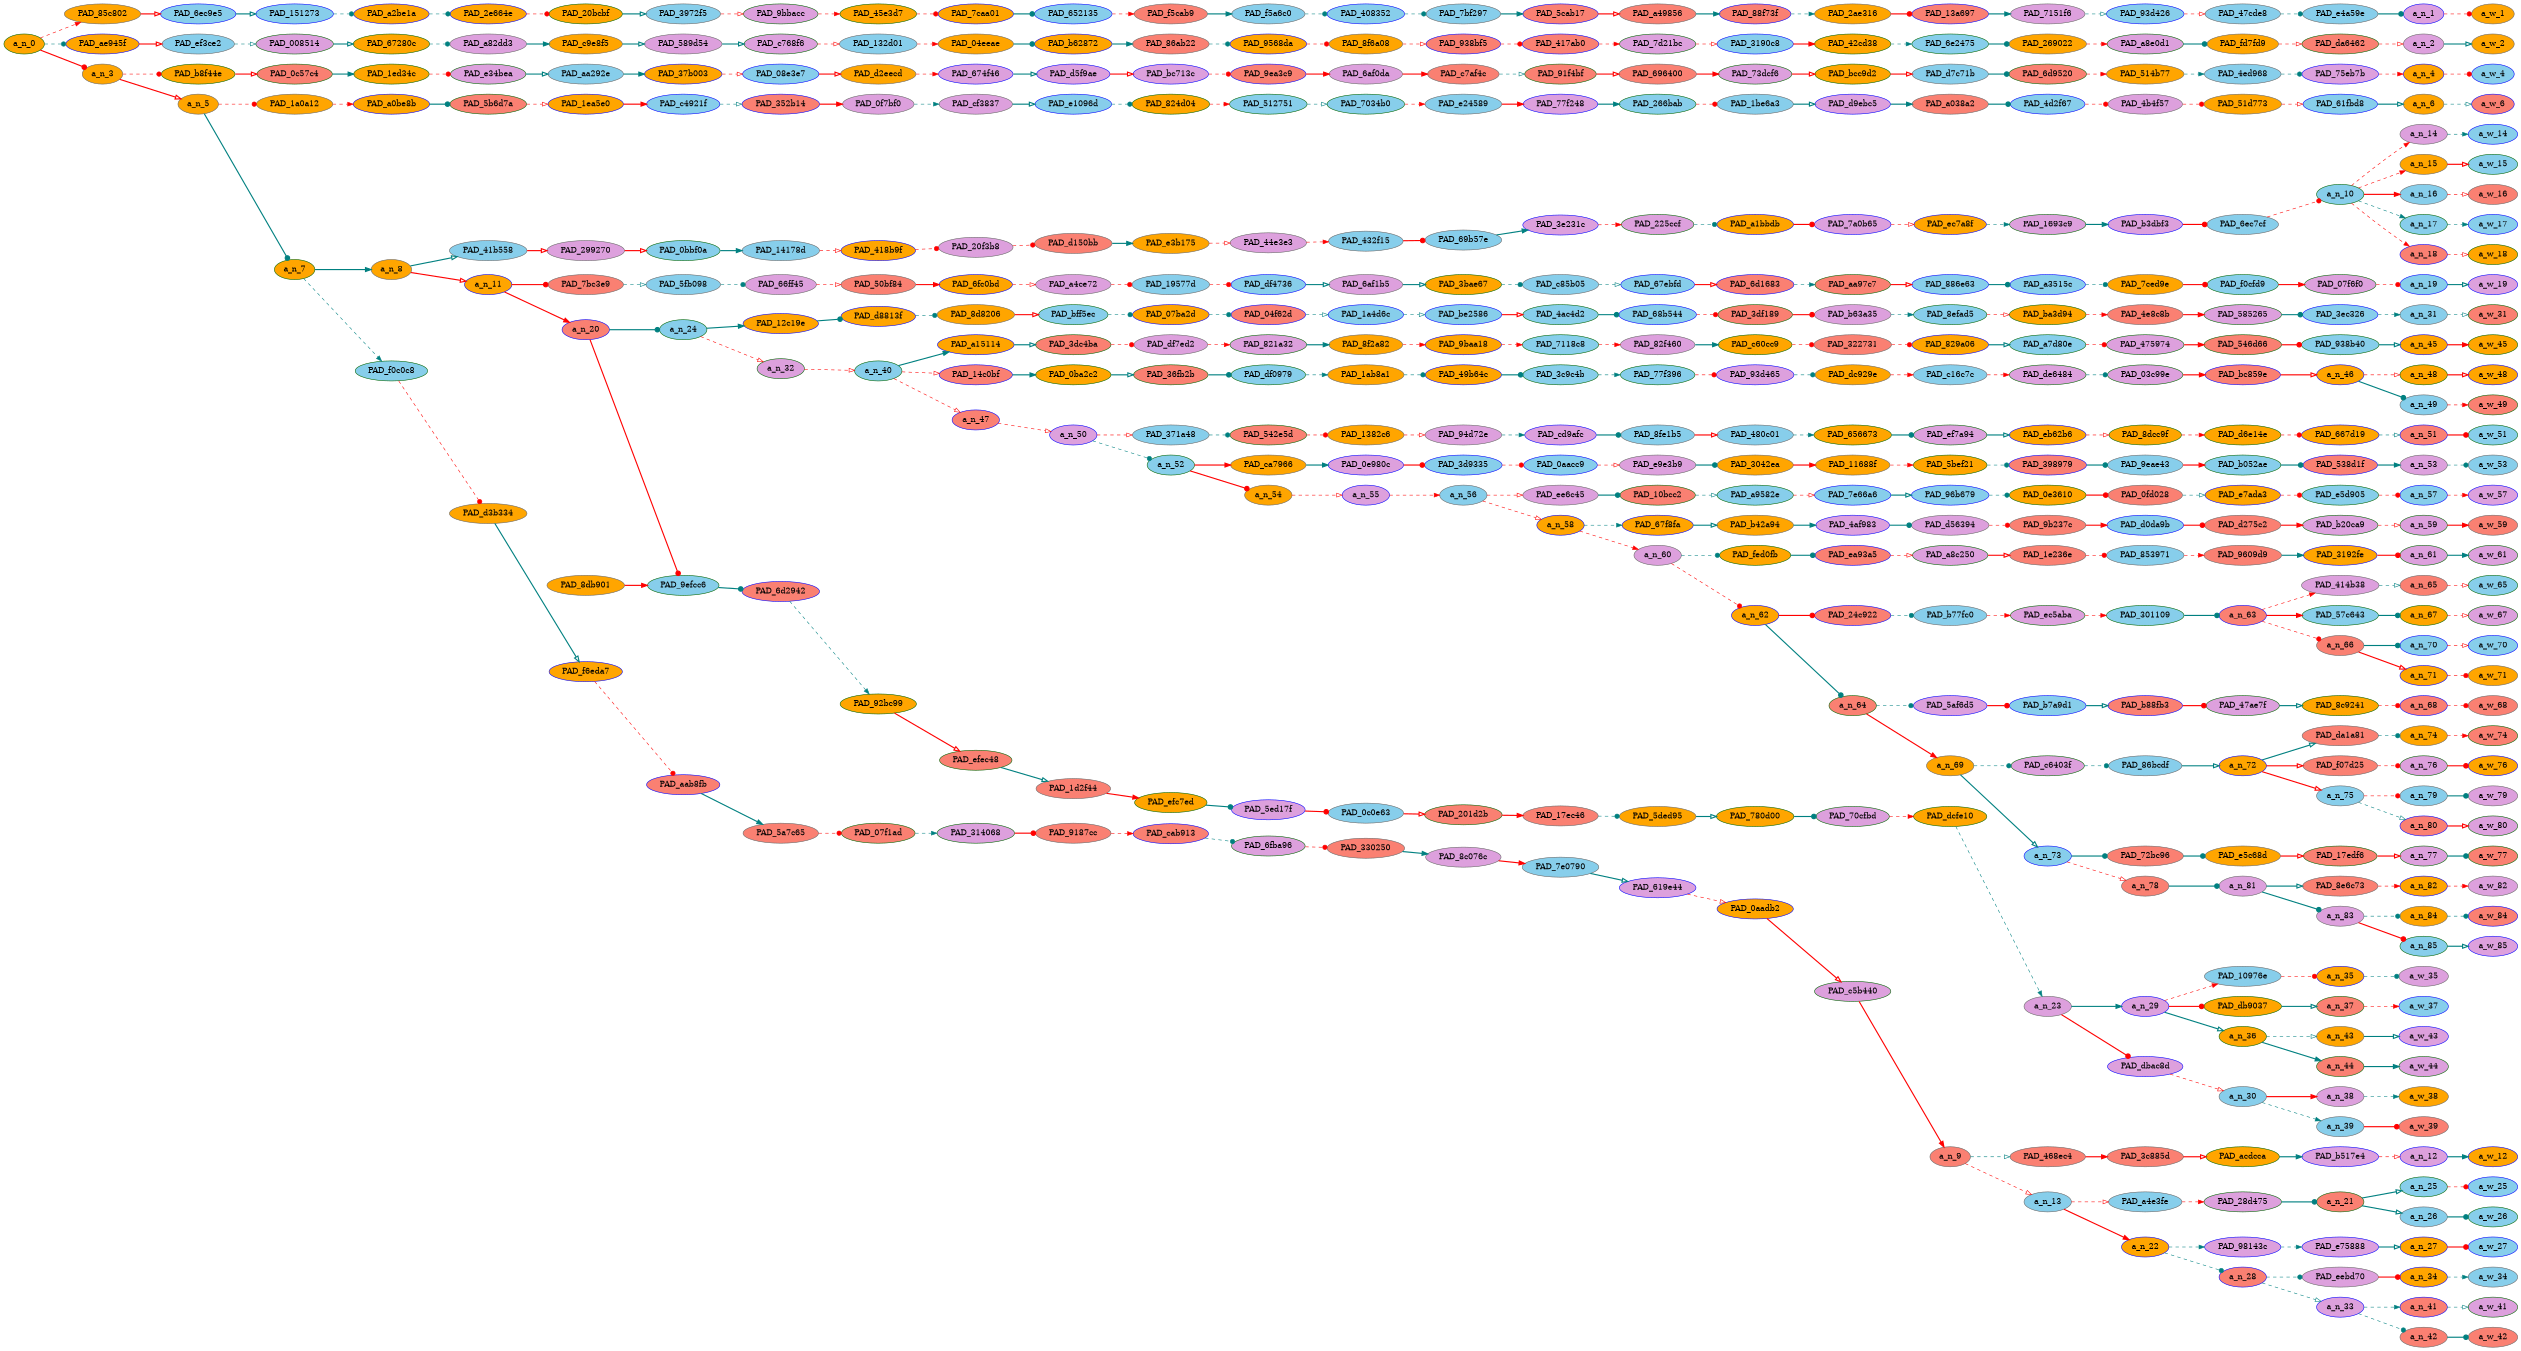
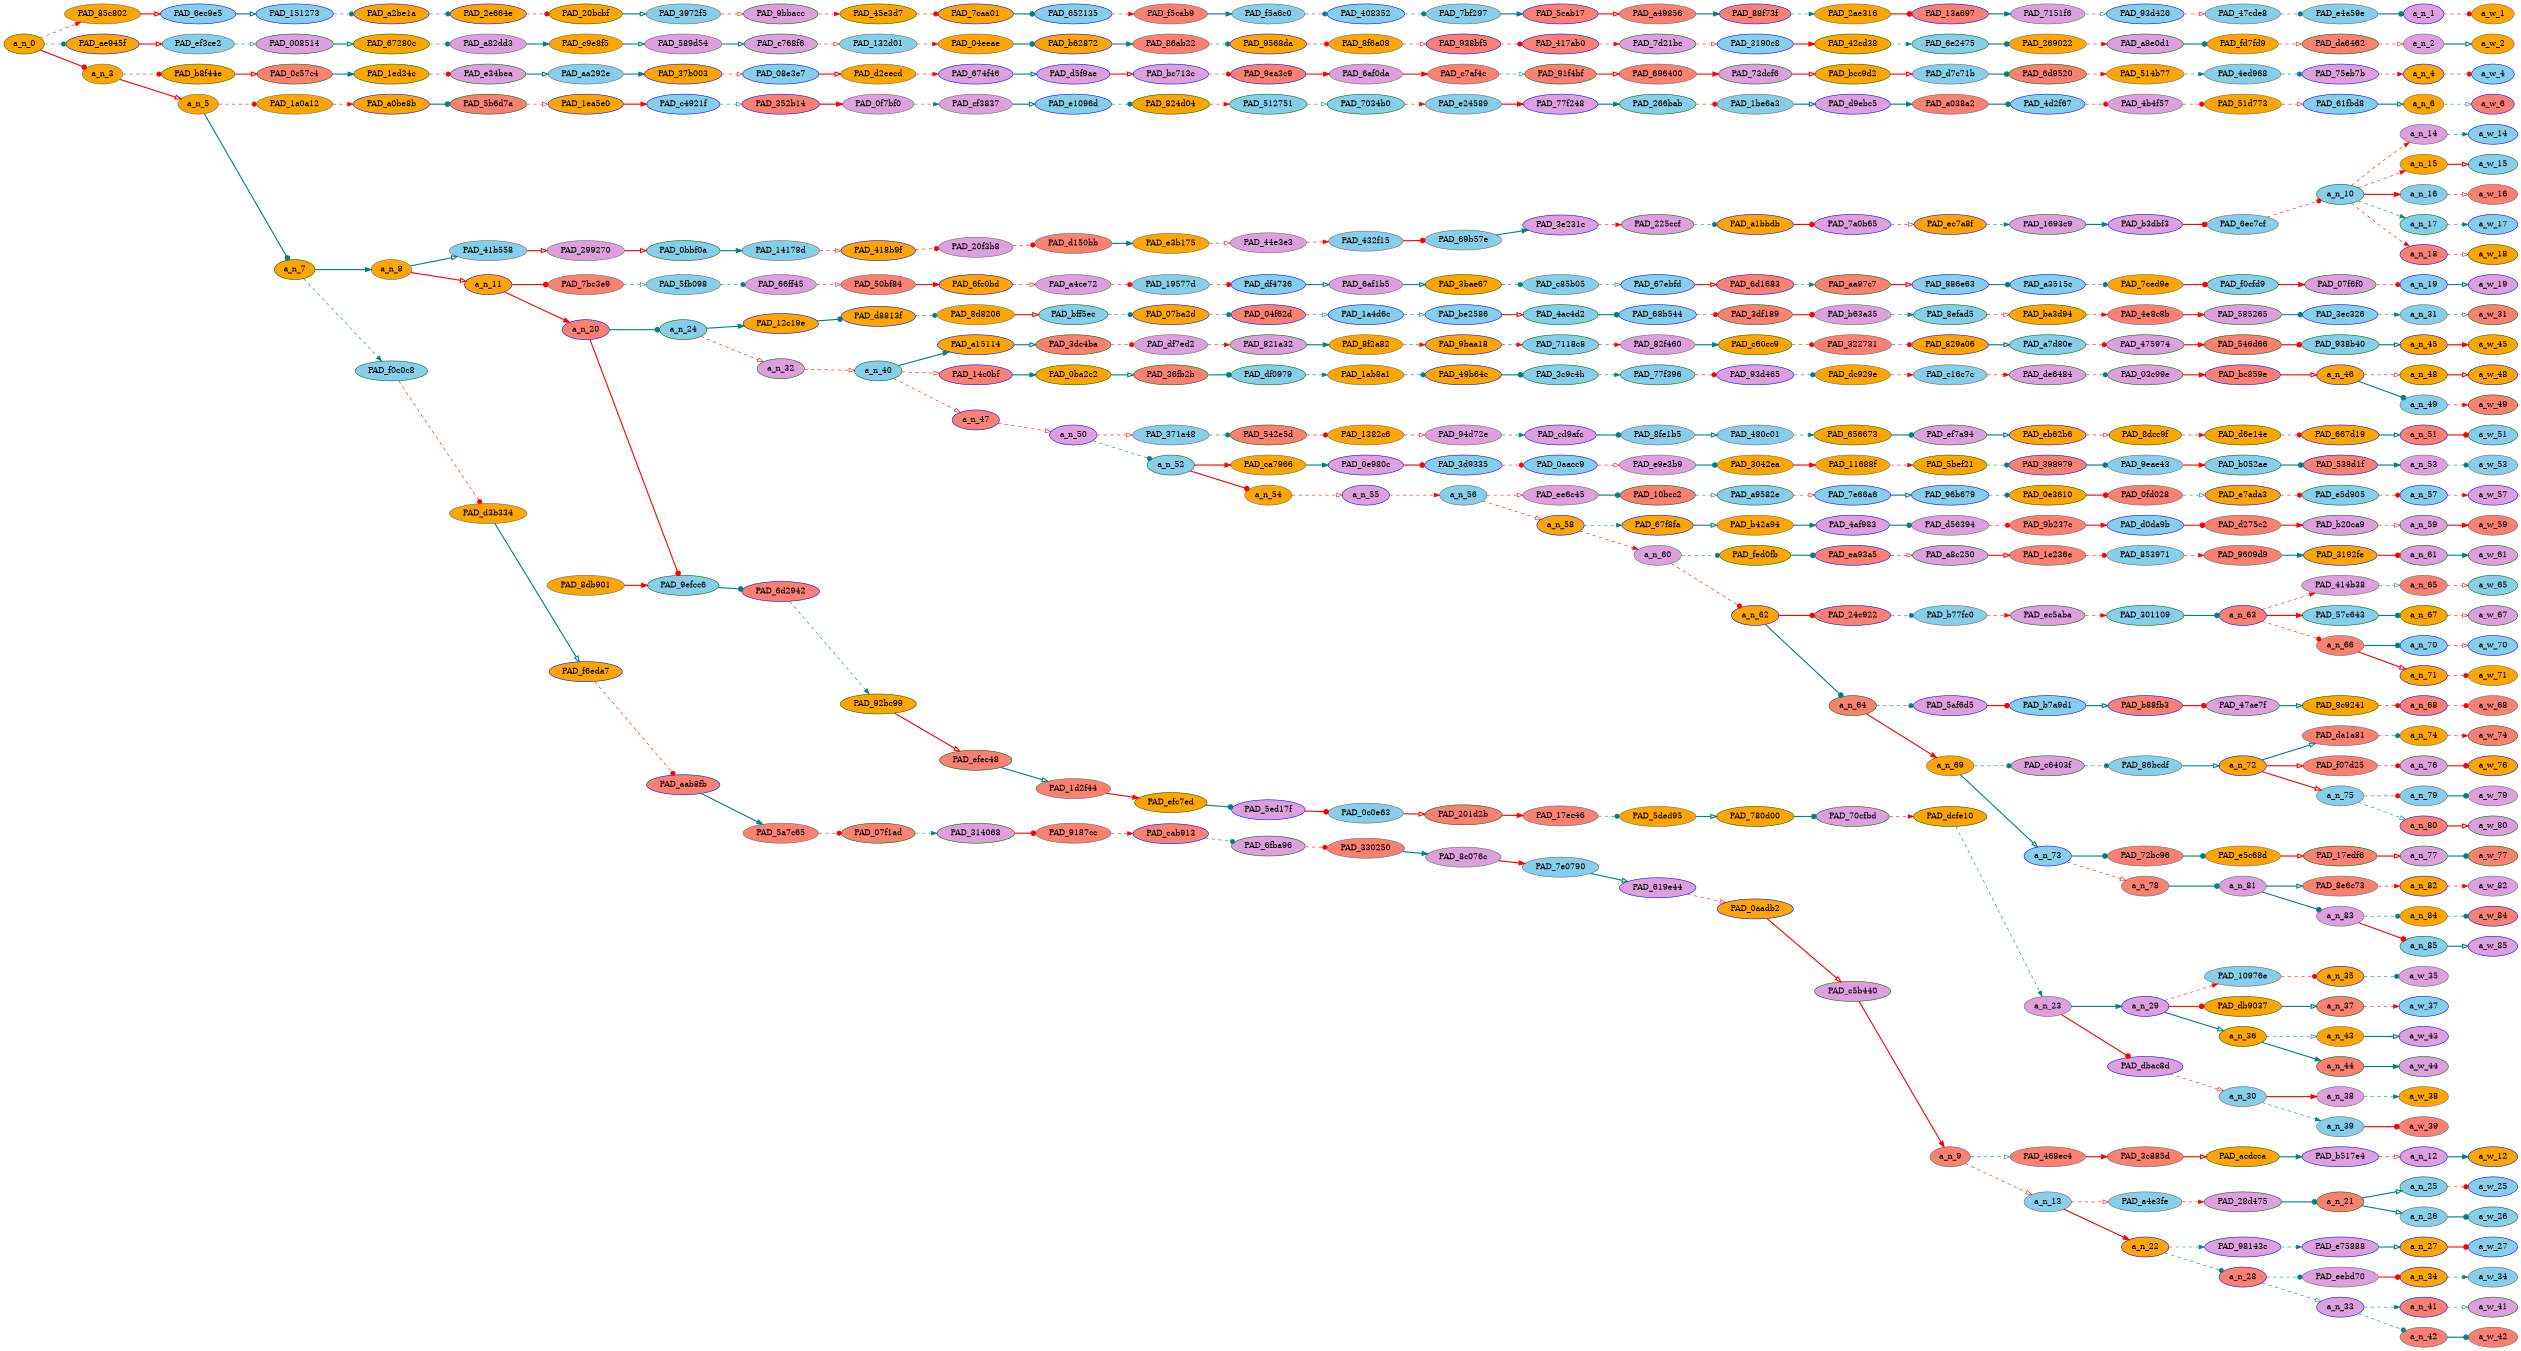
edge "PAD_8fe1b5" -> "PAD_480c01": color red -> teal
edge "PAD_667d19" -> "a_n_51": style dashed -> bold
